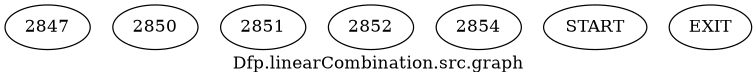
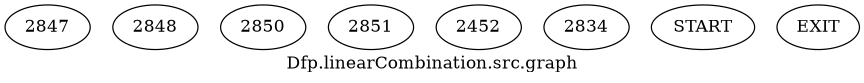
node "2848": added
node "2852": label "2852" -> "2452"
node "2854": label "2854" -> "2834"
